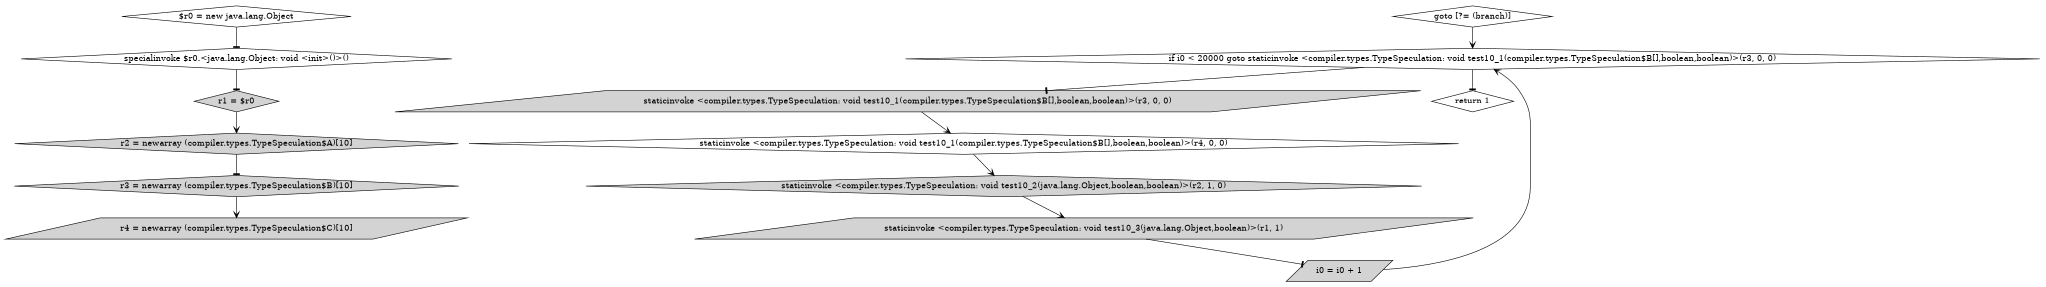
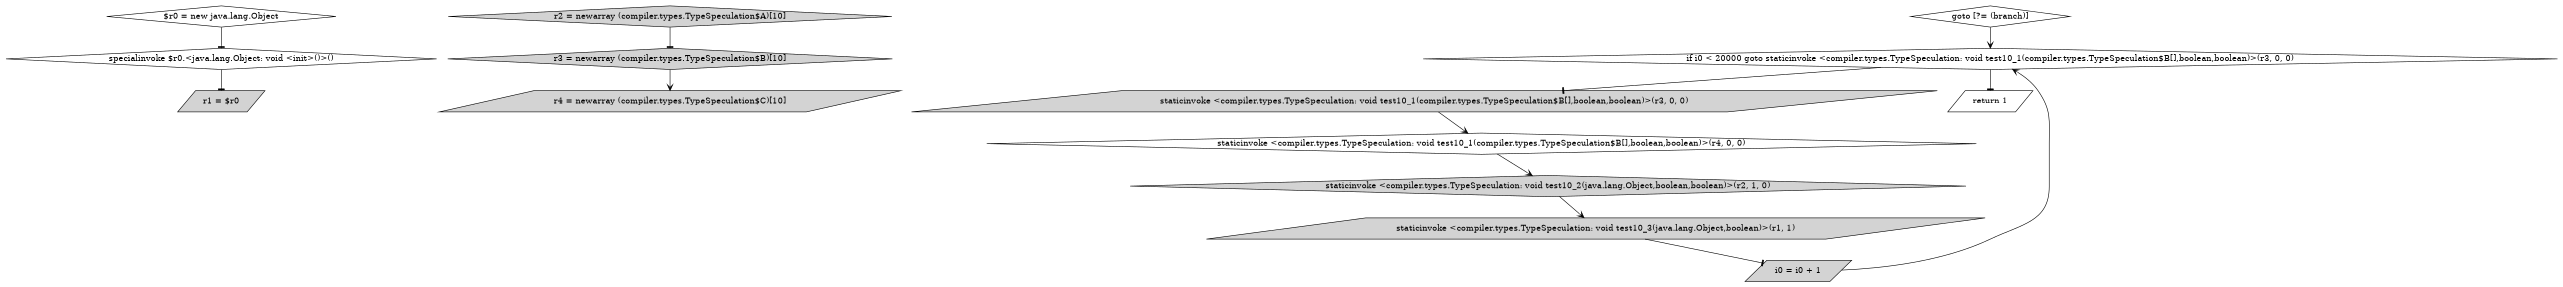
node "r1 = $r0": shape diamond -> parallelogram
node "return 1": shape diamond -> parallelogram
edge "r1 = $r0" -> "r2 = newarray (compiler.types.TypeSpeculation$A)[10]": removed
